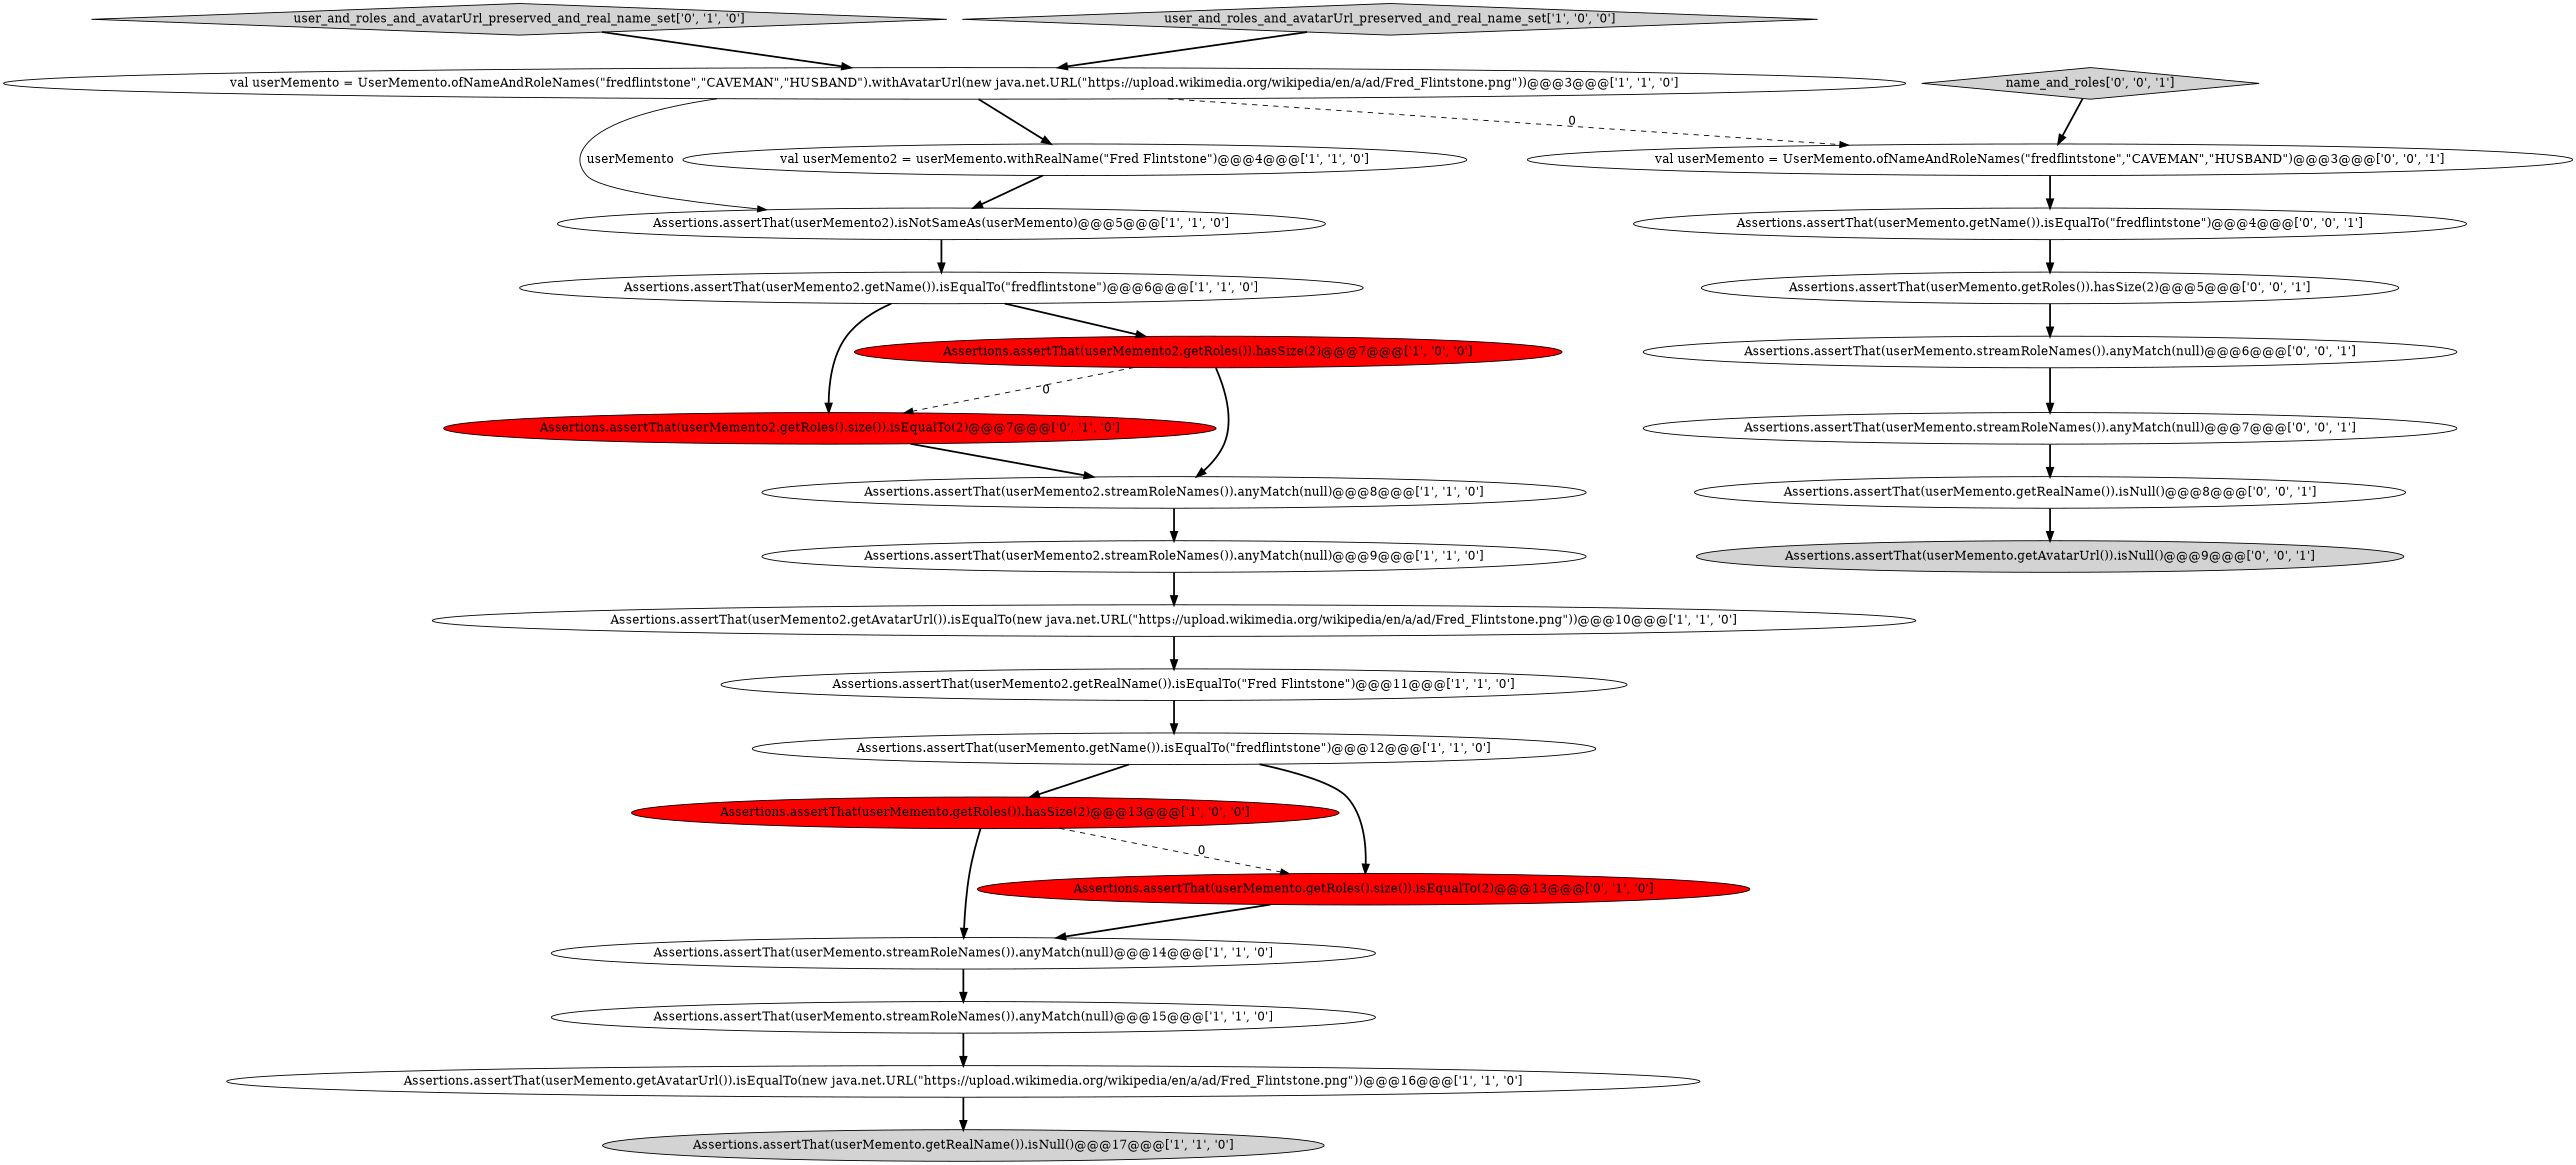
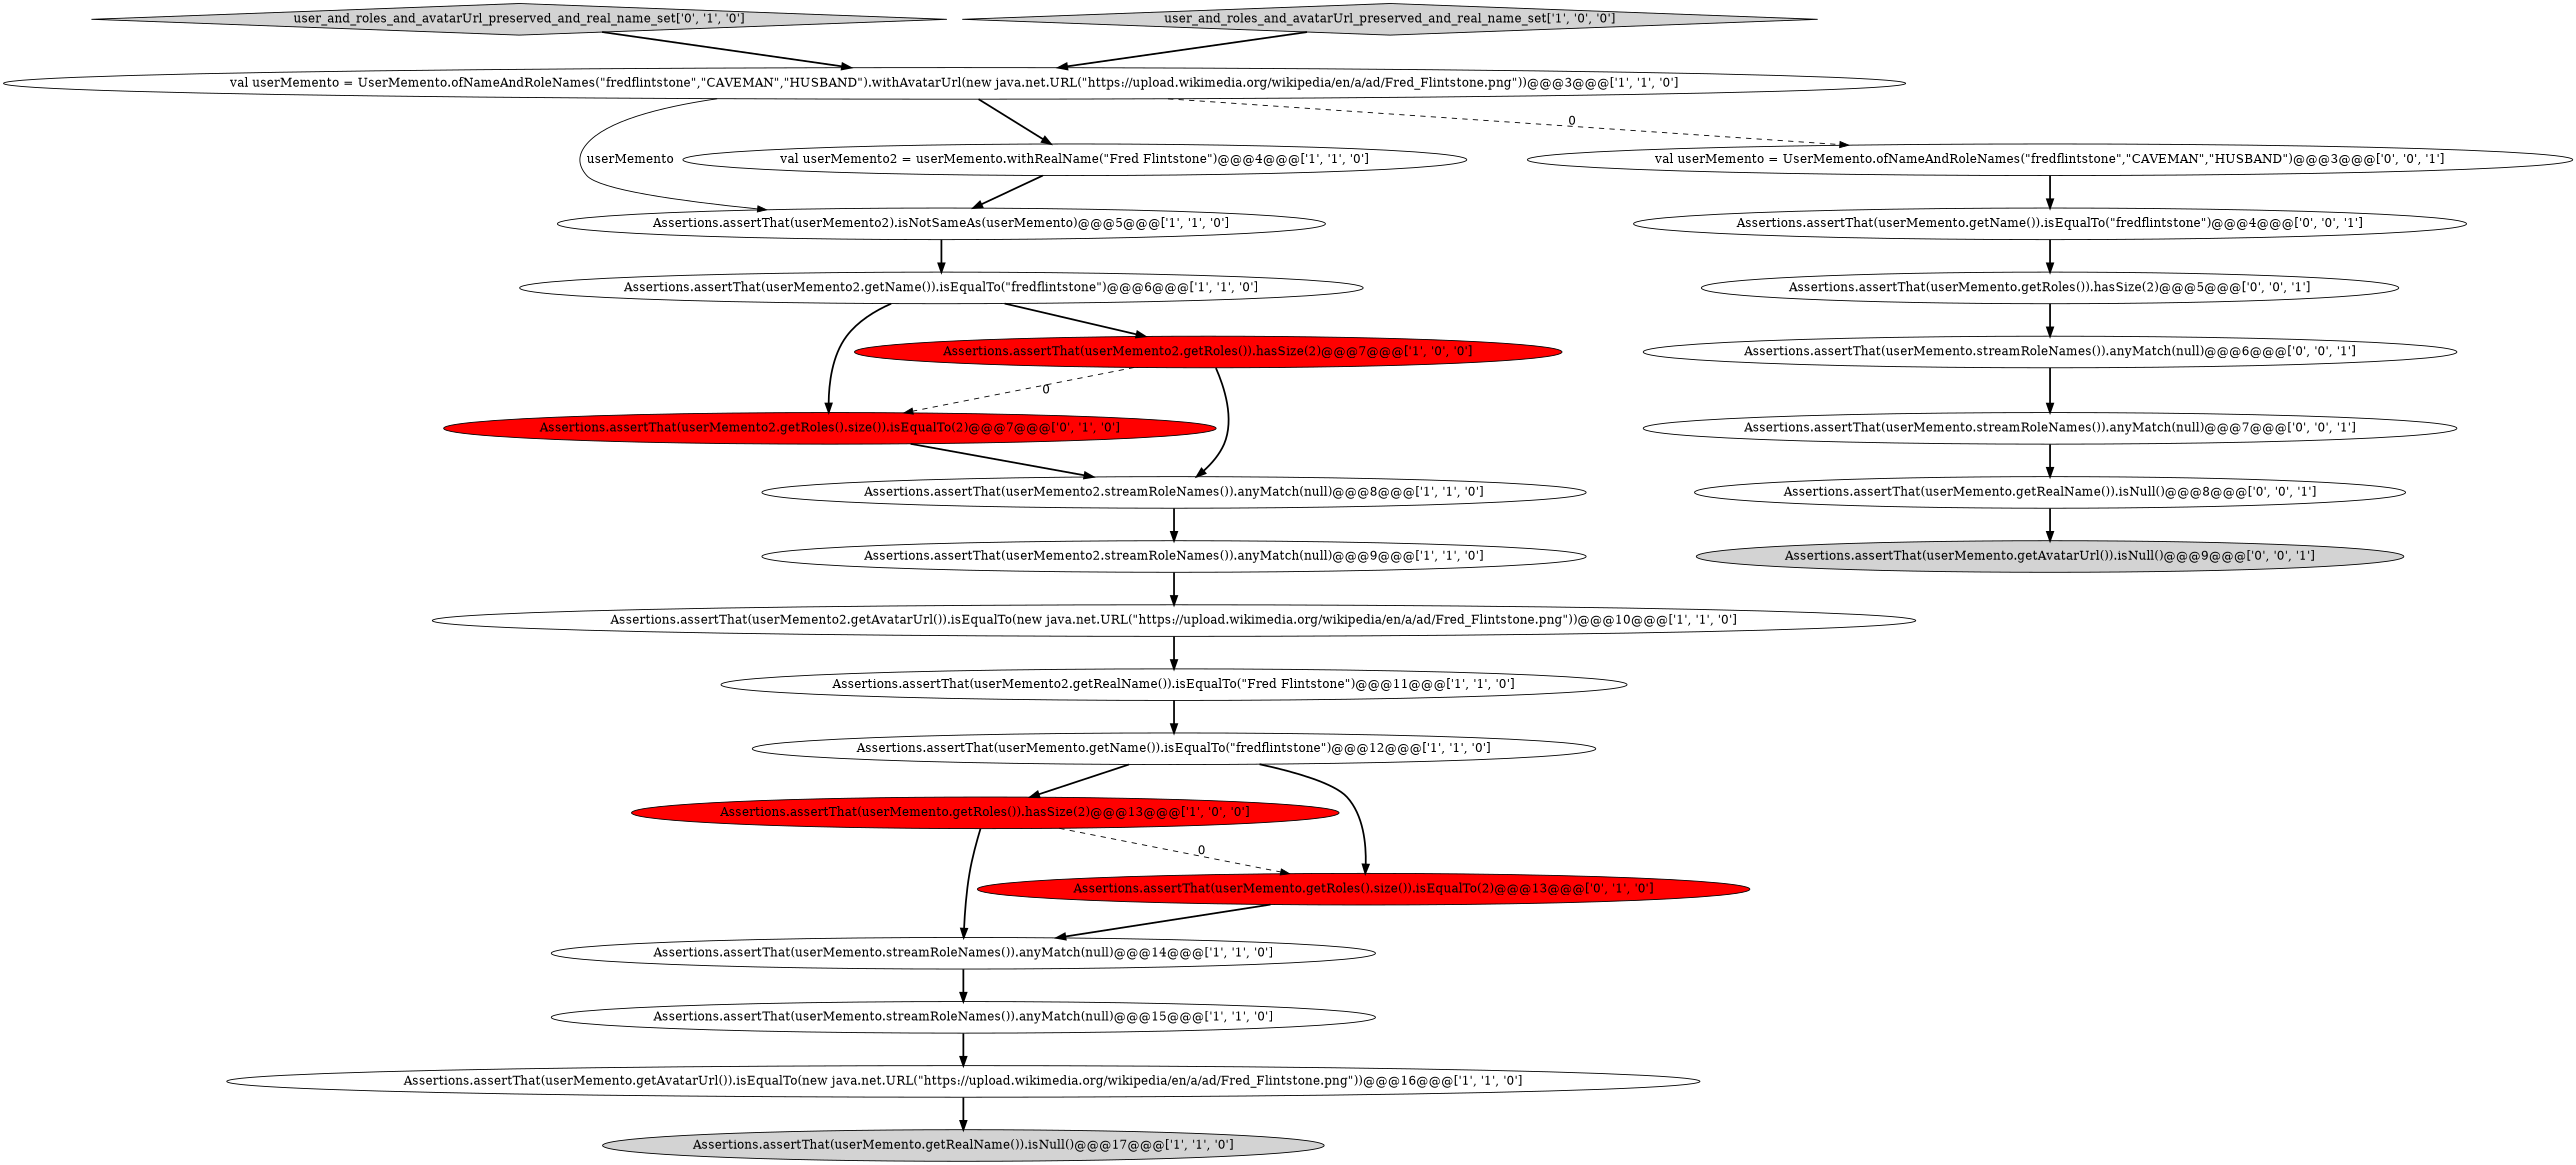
node "name_and_roles['0', '0', '1']": removed
